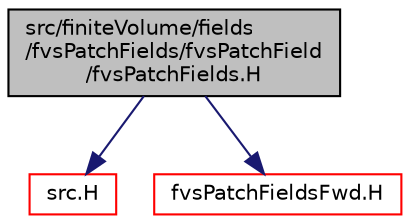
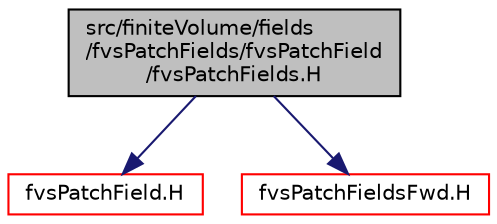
node "src.H": label "src.H" -> "fvsPatchField.H"
